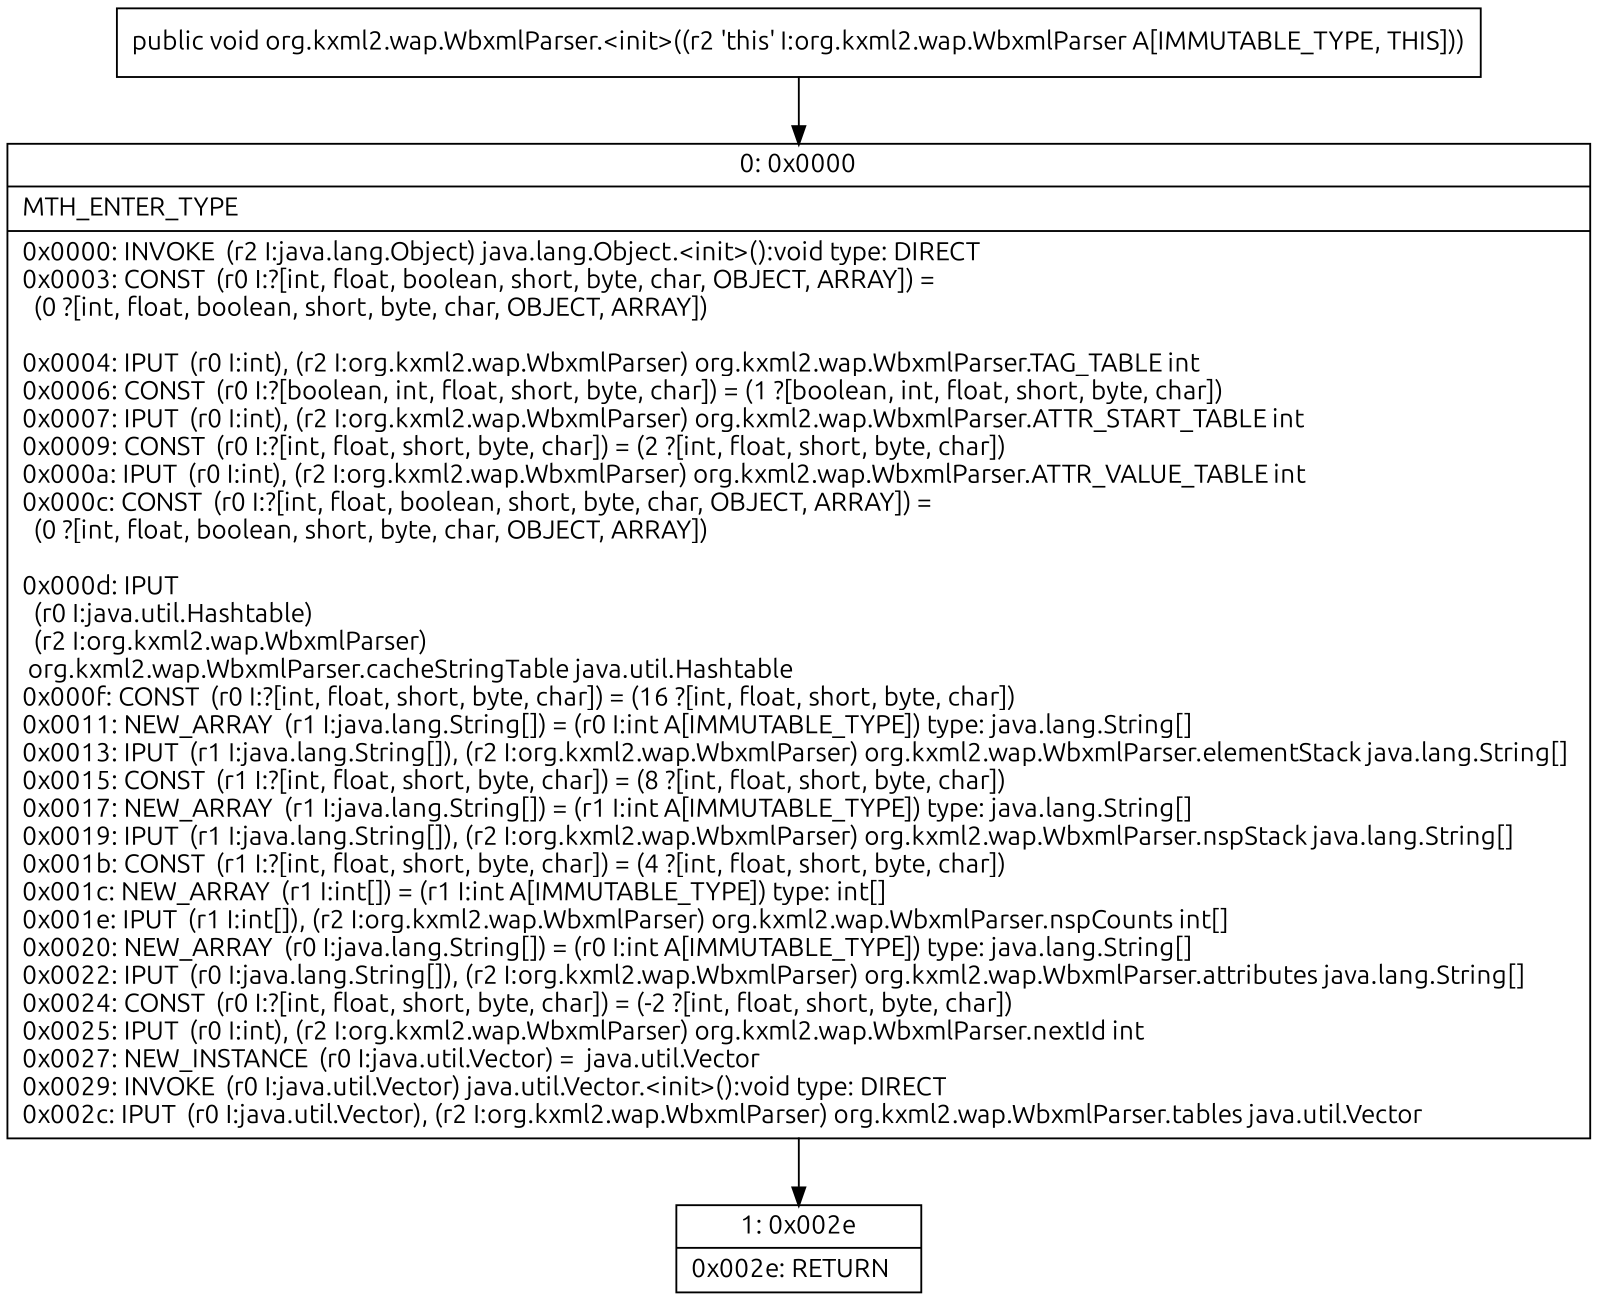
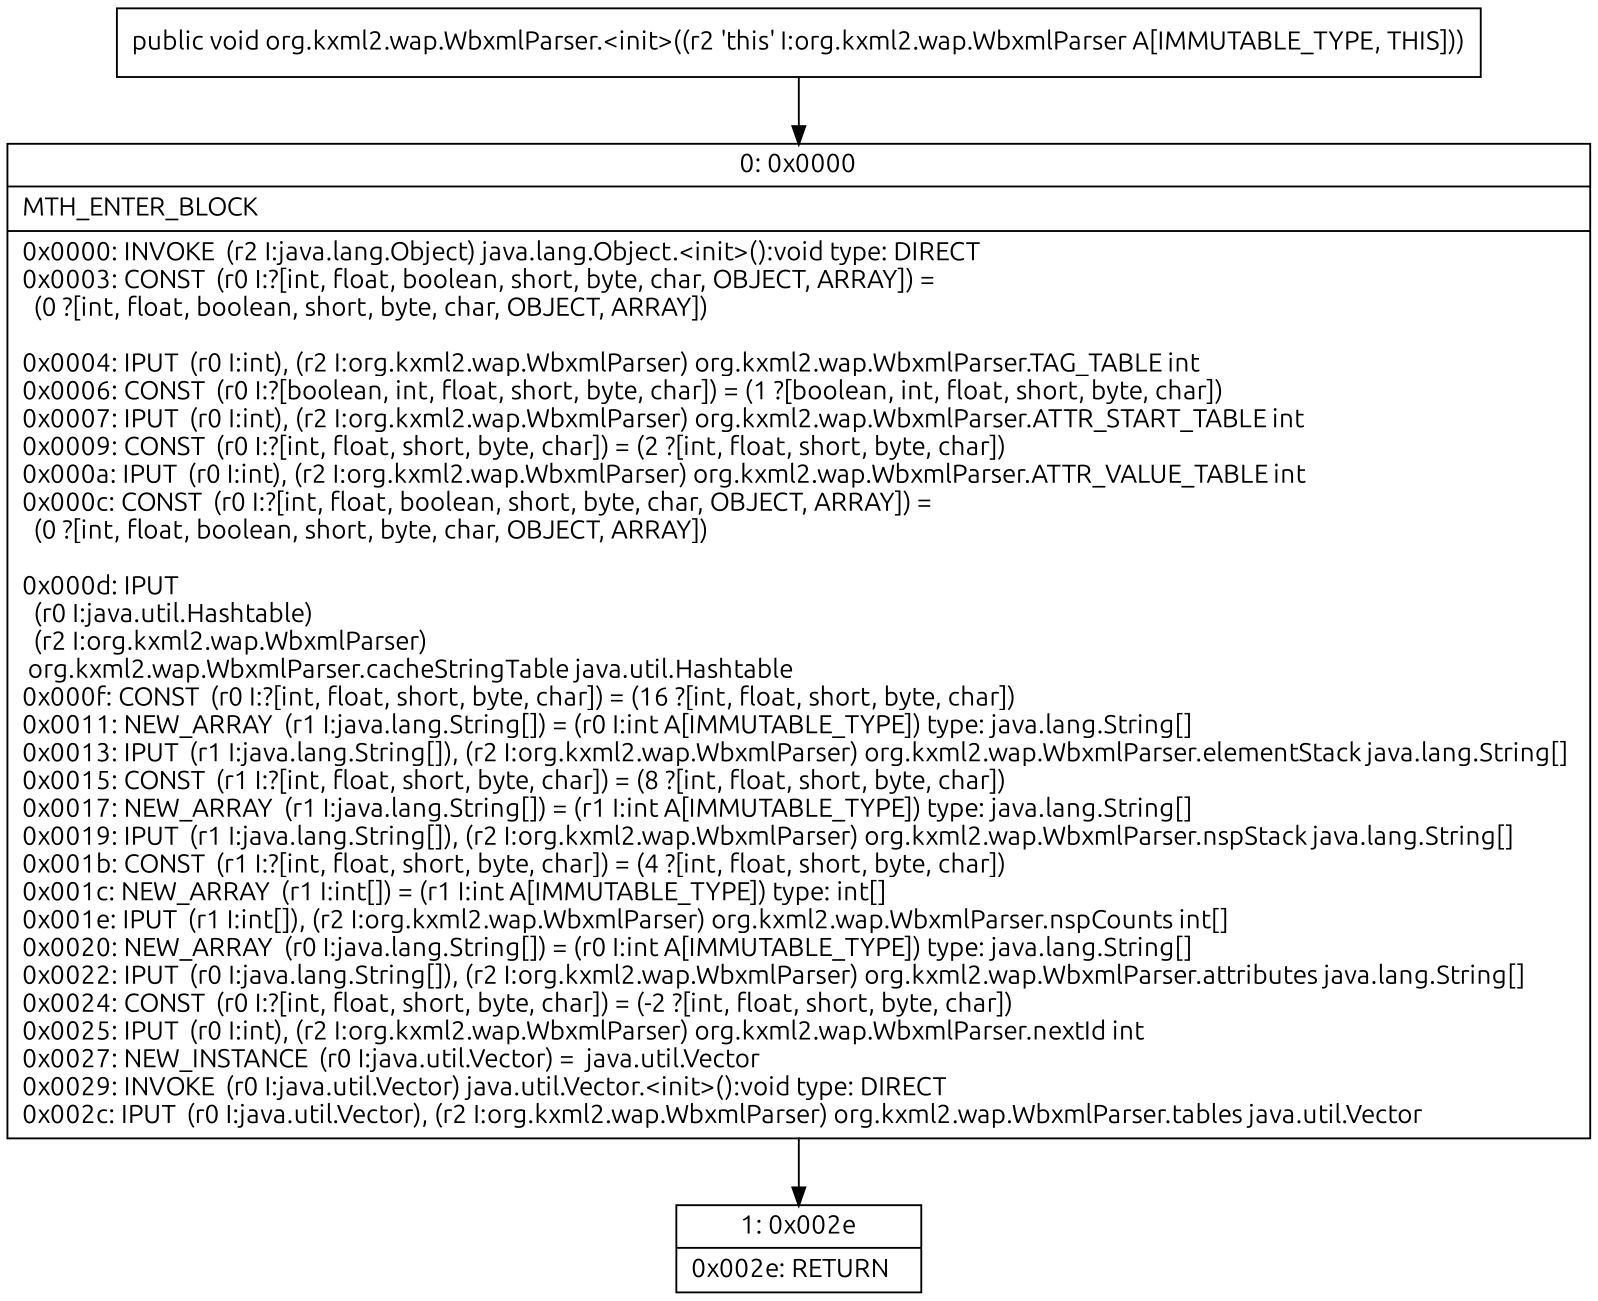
node "0: 0x0000": text "MTH_ENTER_TYPE" -> "MTH_ENTER_BLOCK"
